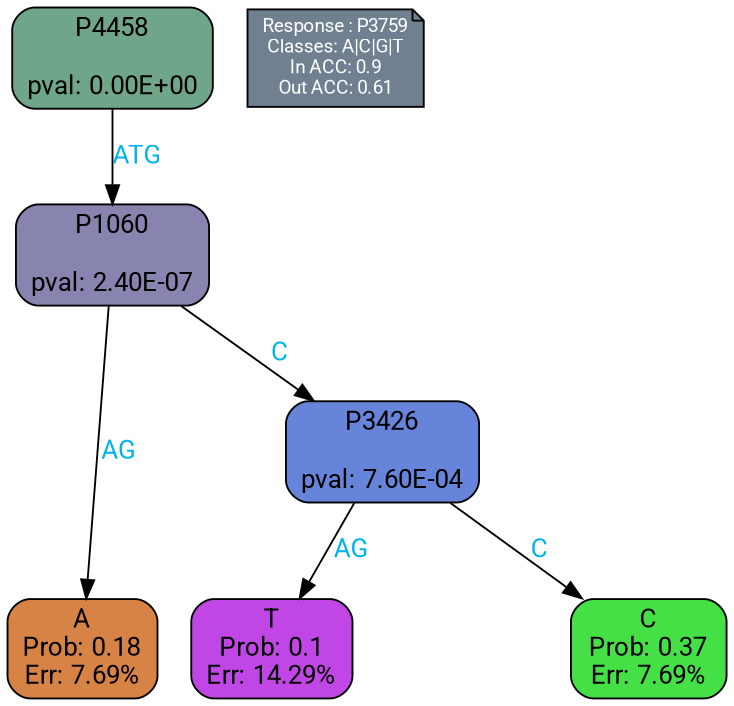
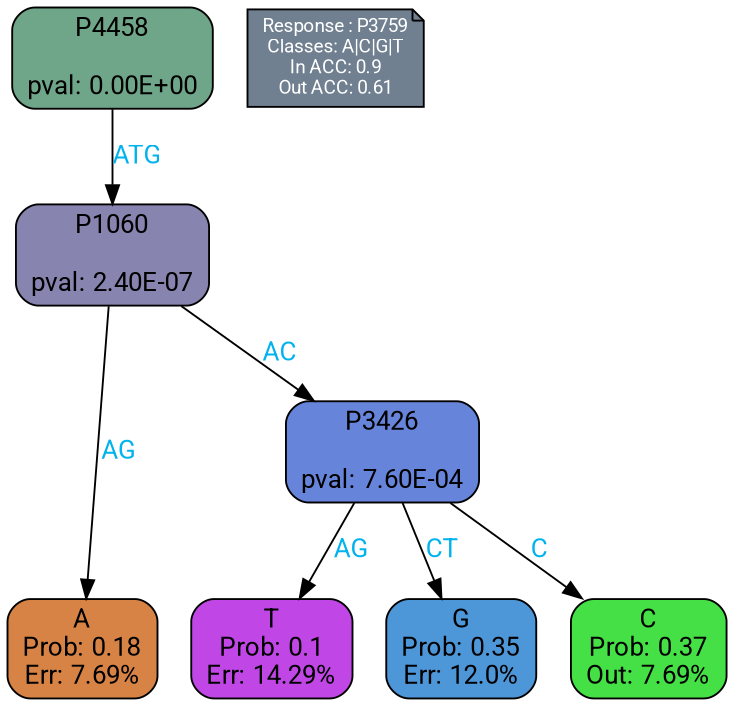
edge "P1060 pval: 2.40E-07" -> "P3426 pval: 7.60E-04": label "C" -> "AC"
node "G Prob: 0.35 Err: 12.0%": added
node "C Prob: 0.37 Err: 7.69%": label "C Prob: 0.37 Err: 7.69%" -> "C Prob: 0.37 Out: 7.69%"
